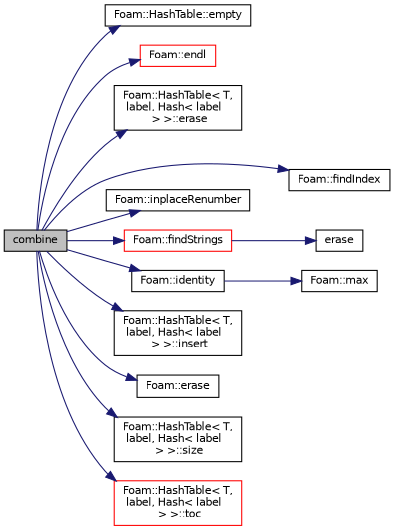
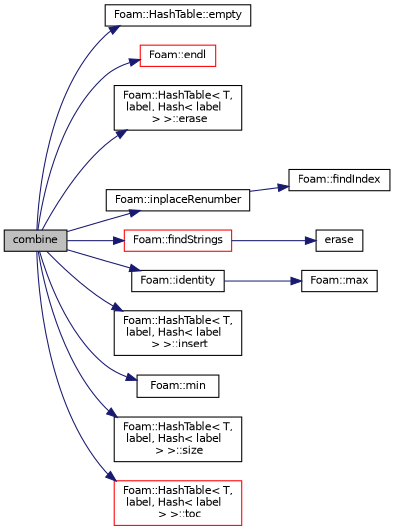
edge "combine" -> "Foam::findIndex": now "Foam::inplaceRenumber" -> "Foam::findIndex"
node "Foam::erase": label "Foam::erase" -> "Foam::min"
